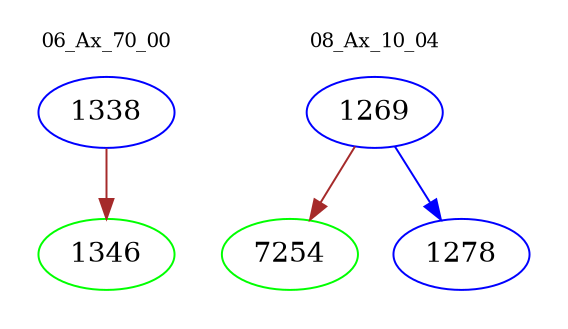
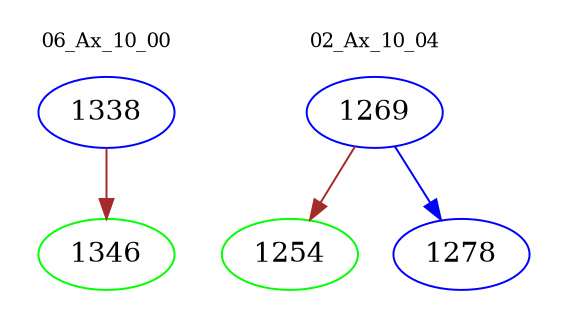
cluster "06_Ax_70_00": label "06_Ax_70_00" -> "06_Ax_10_00"
cluster "08_Ax_10_04": label "08_Ax_10_04" -> "02_Ax_10_04"
node "7254": label "7254" -> "1254"
